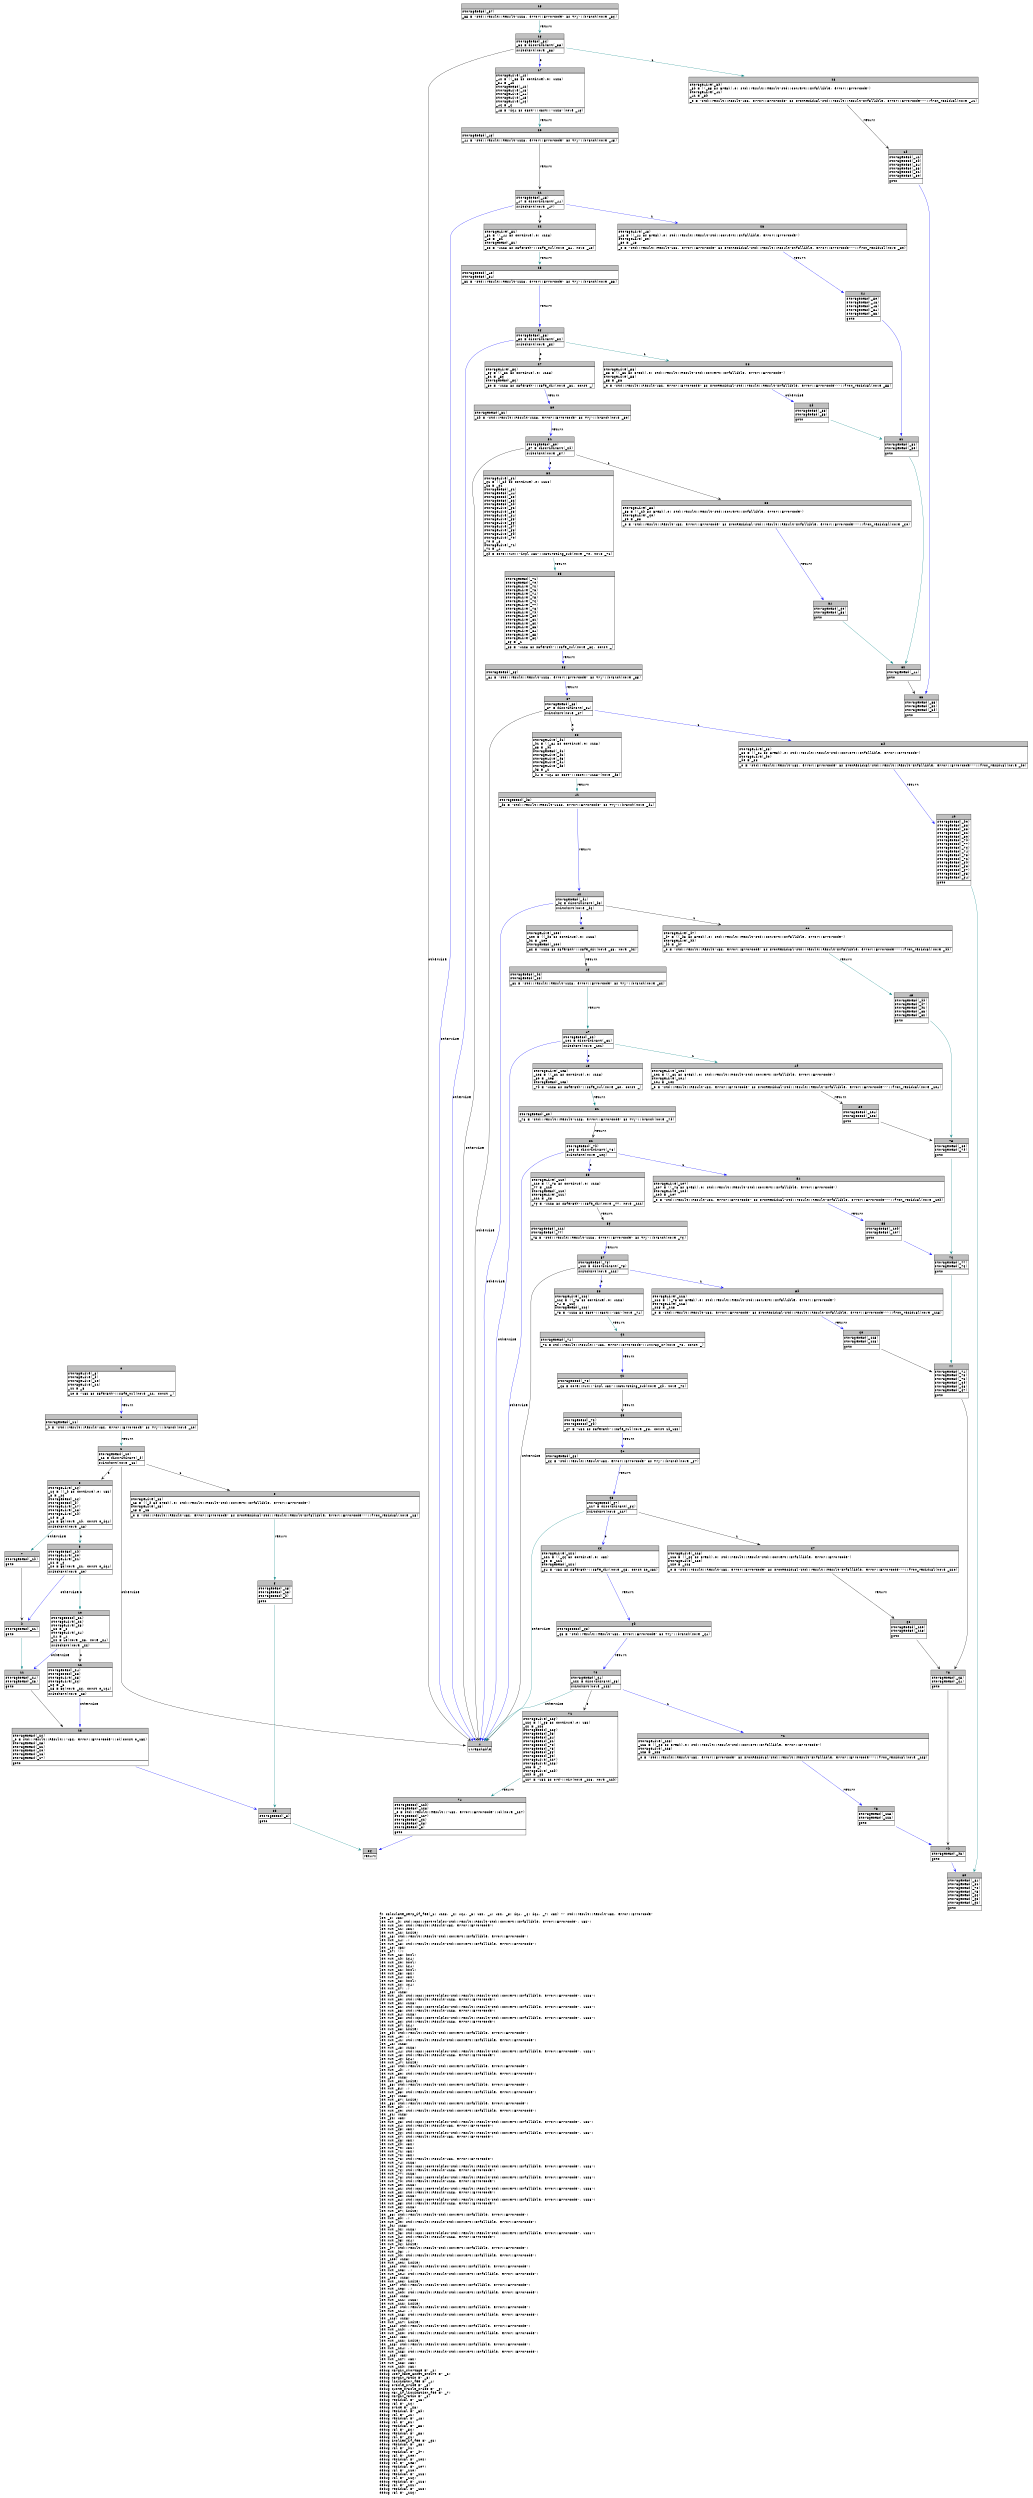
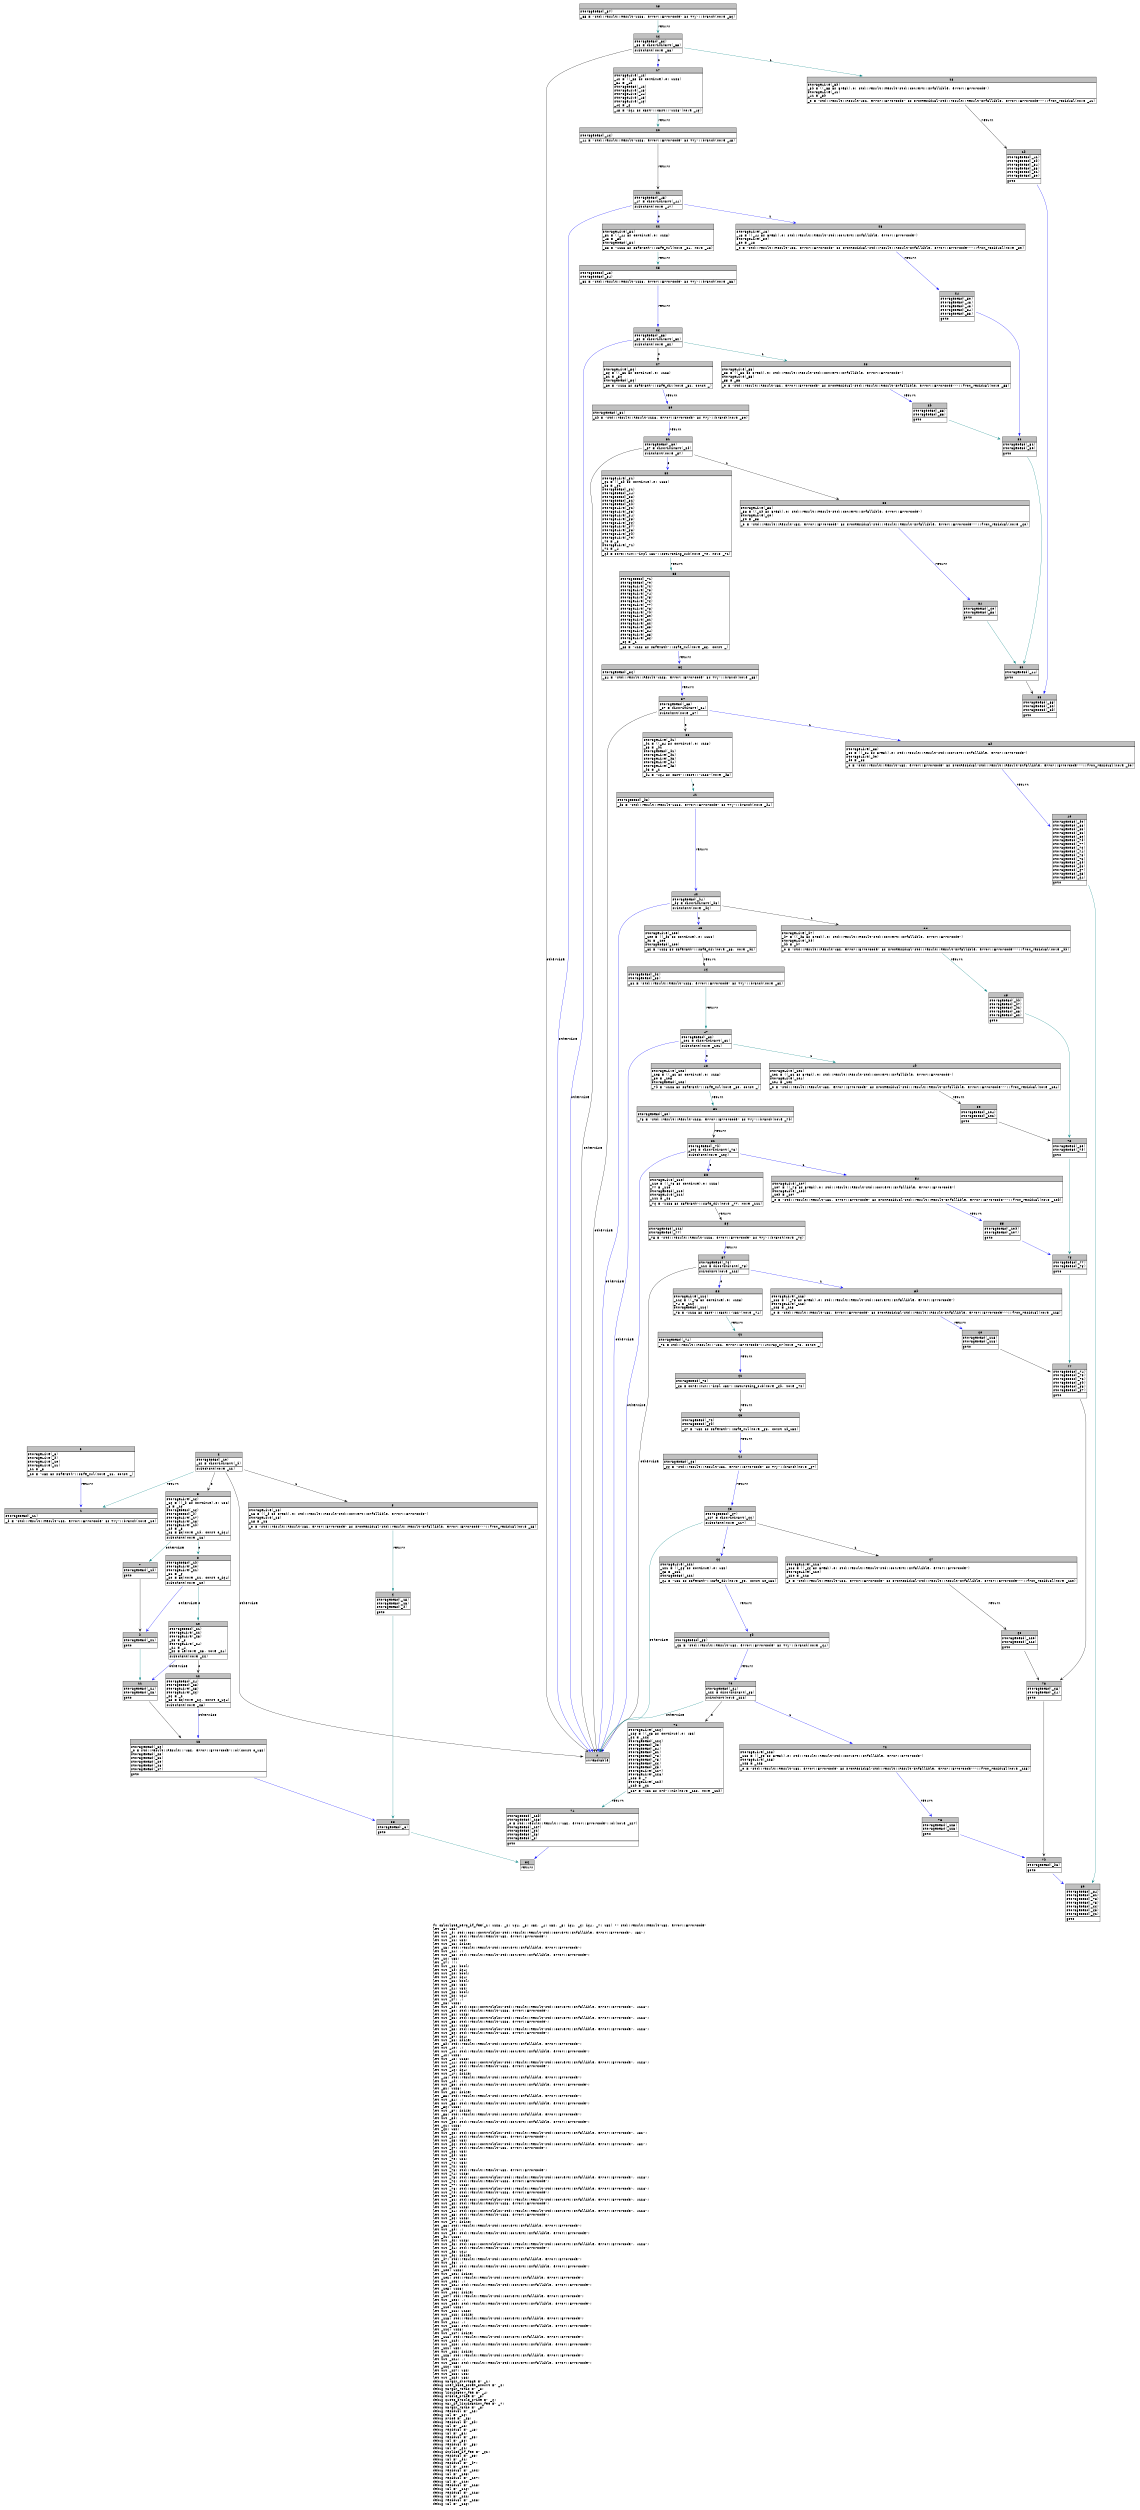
edge "21" -> "22": color black -> blue
edge "28" -> "29": label "otherwise" -> "return"
edge "38" -> "41": label "return" -> "0"
edge "1" -> "2": reversed
